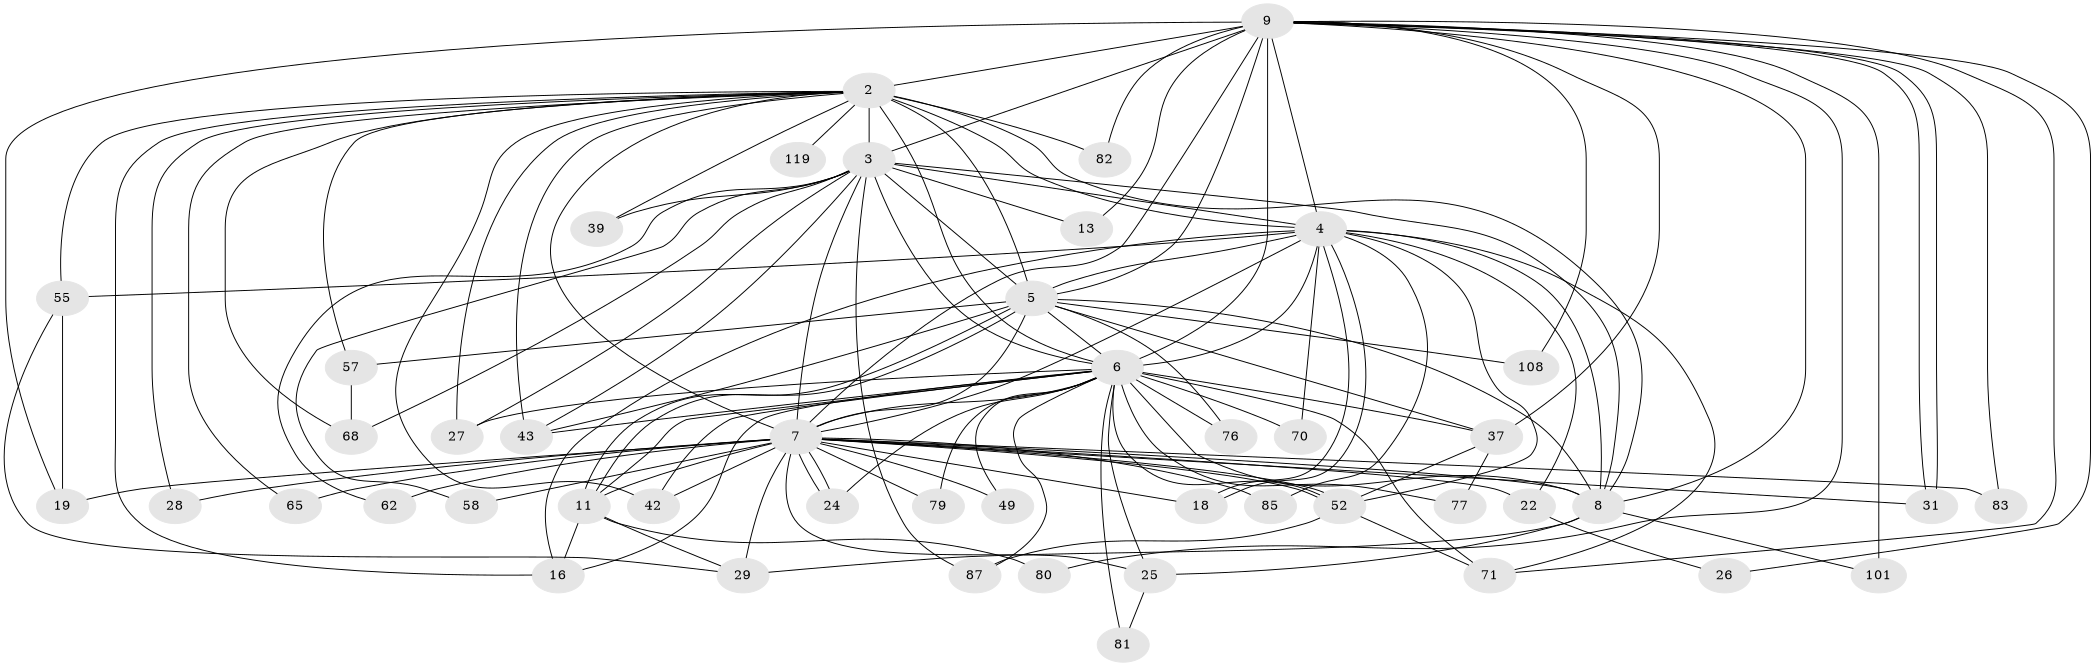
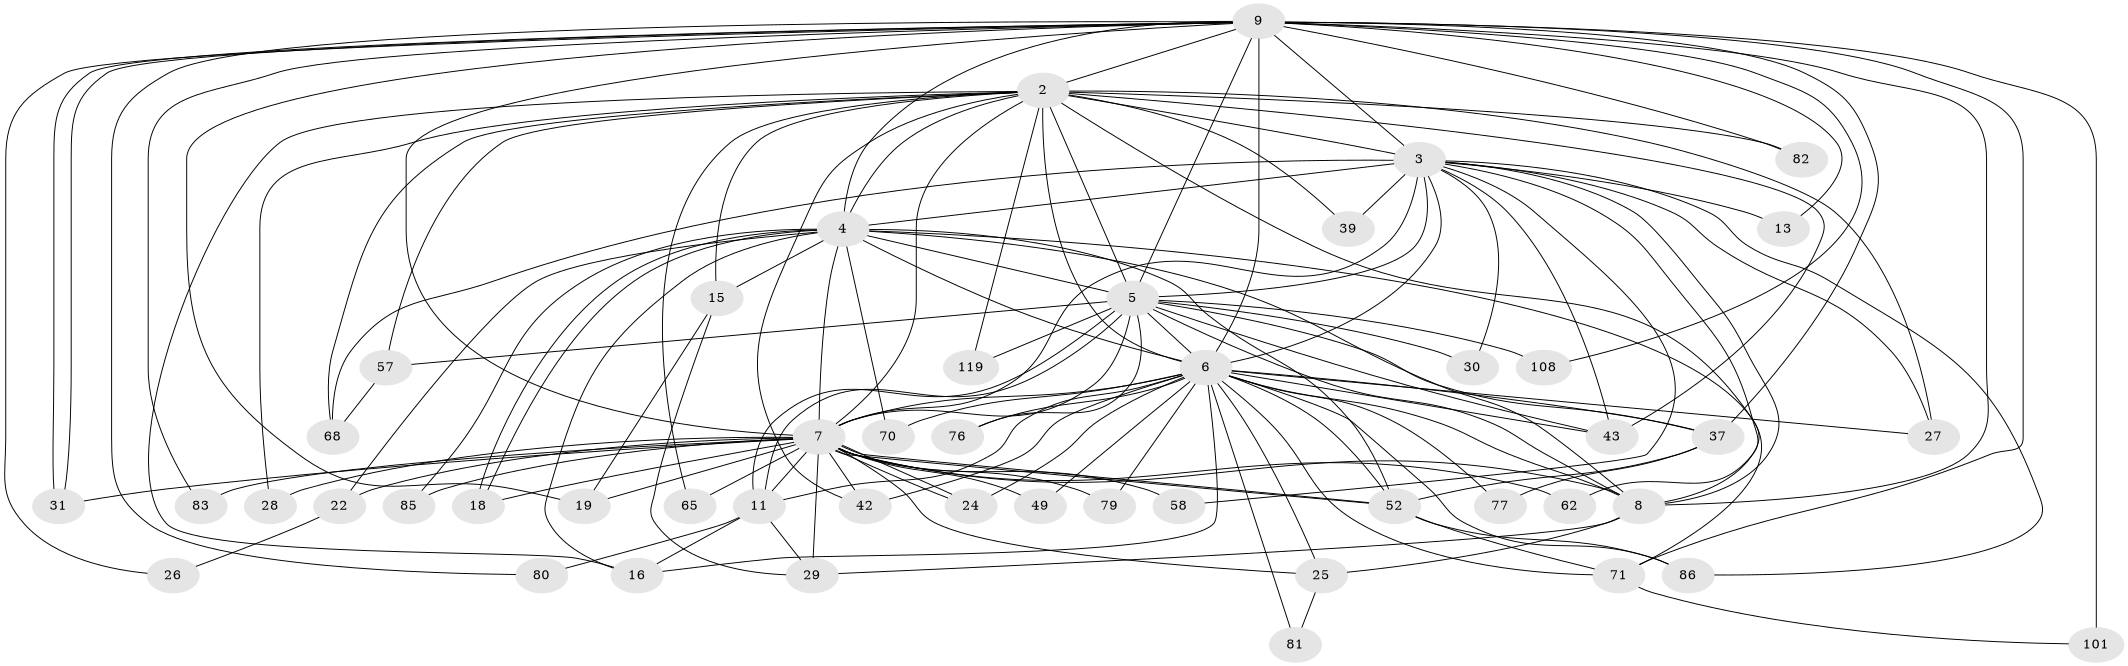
node "55": label "55" -> "15"
edge "5" -- "119": added
node "30": added
edge "8" -- "101": now "71" -- "101"
node "87": label "87" -> "86"
